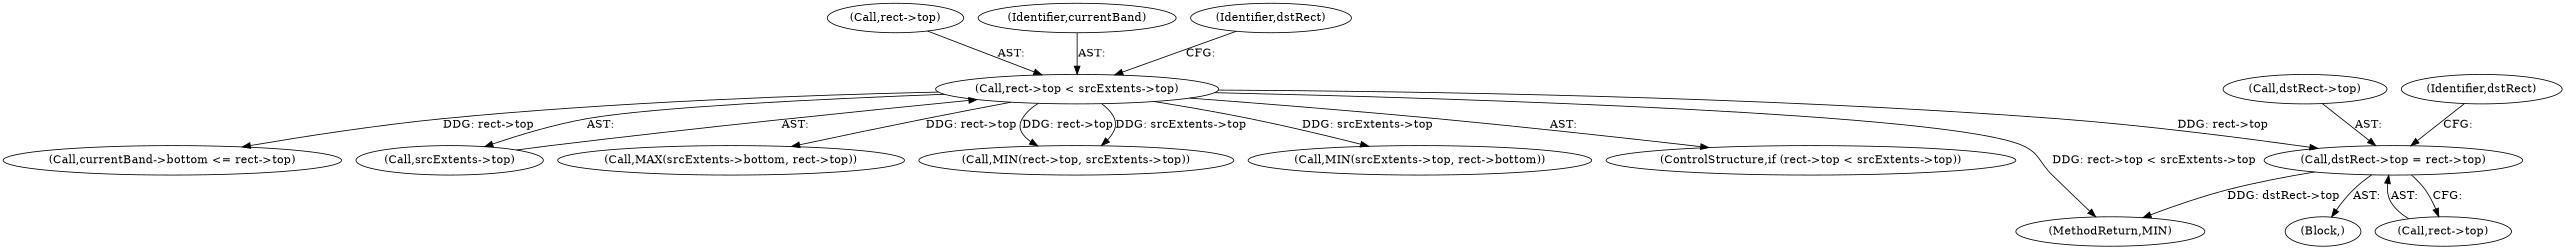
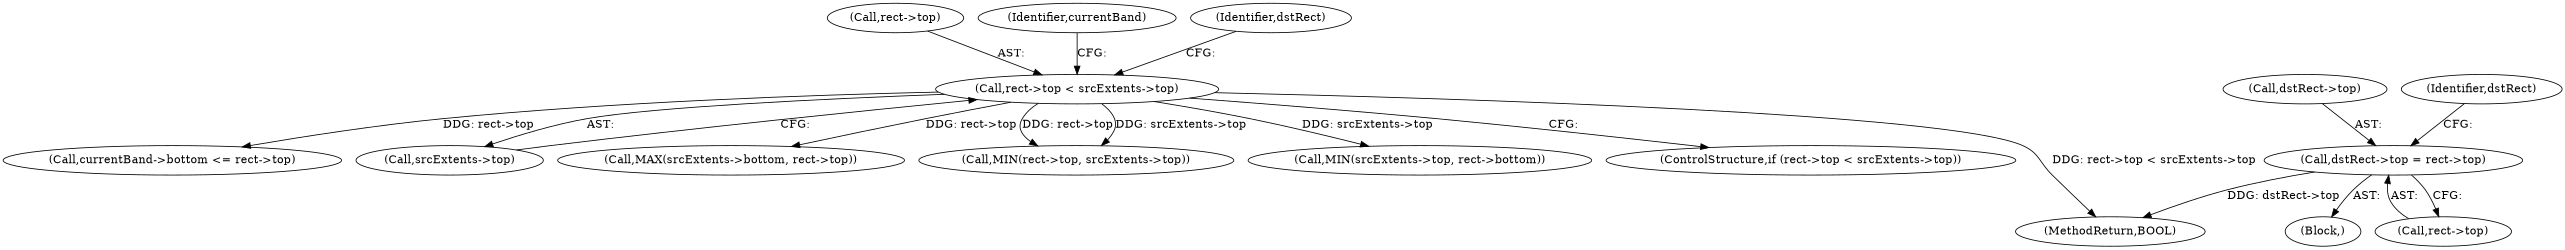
edge "(Identifier,currentBand)" -> "(Call,rect->top < srcExtents->top)": label "AST: " -> "CFG: "
edge "(Call,rect->top < srcExtents->top)" -> "(Call,dstRect->top = rect->top)": removed, label "DDG: rect->top"
edge "(Call,srcExtents->top)" -> "(Call,rect->top < srcExtents->top)": label "AST: " -> "CFG: "
edge "(Call,rect->top < srcExtents->top)" -> "(ControlStructure,if (rect->top < srcExtents->top))": label "AST: " -> "CFG: "
node "(MethodReturn,MIN)": label "(MethodReturn,MIN)" -> "(MethodReturn,BOOL)"
